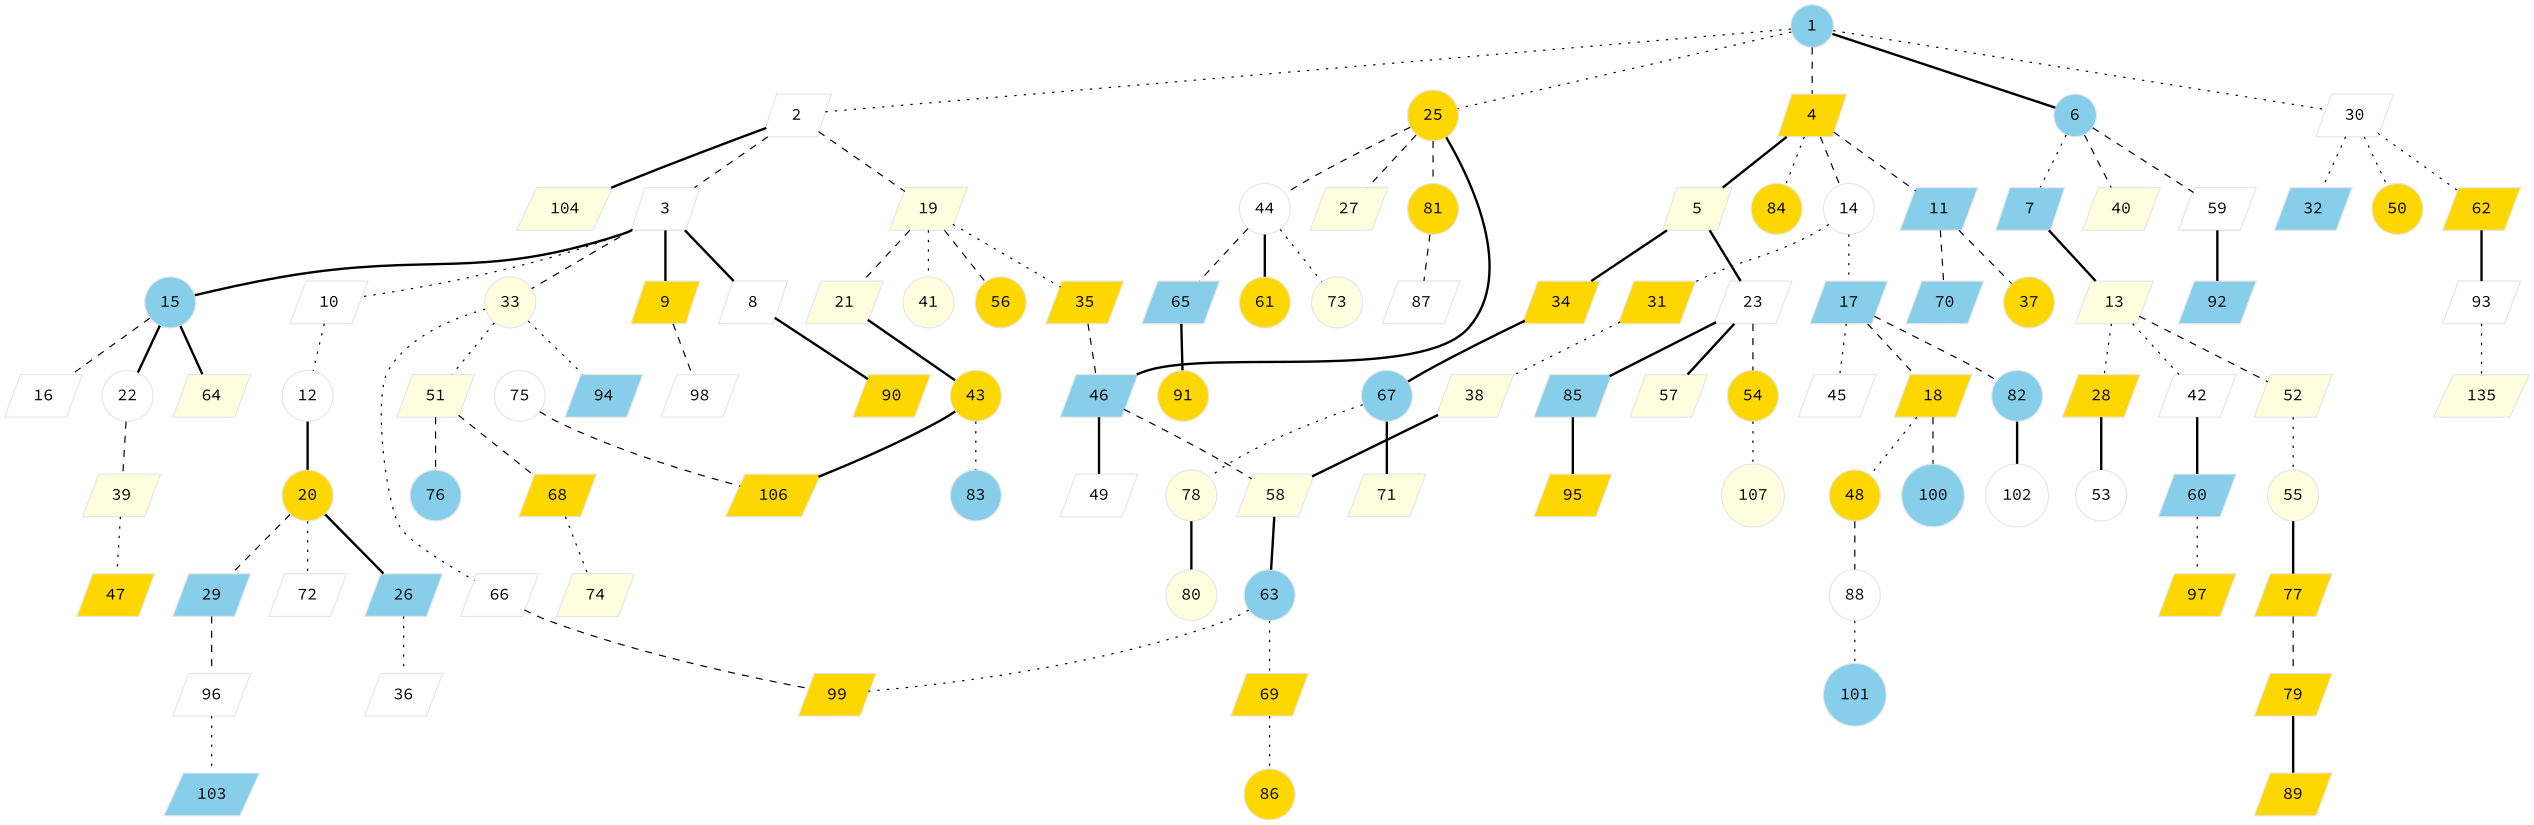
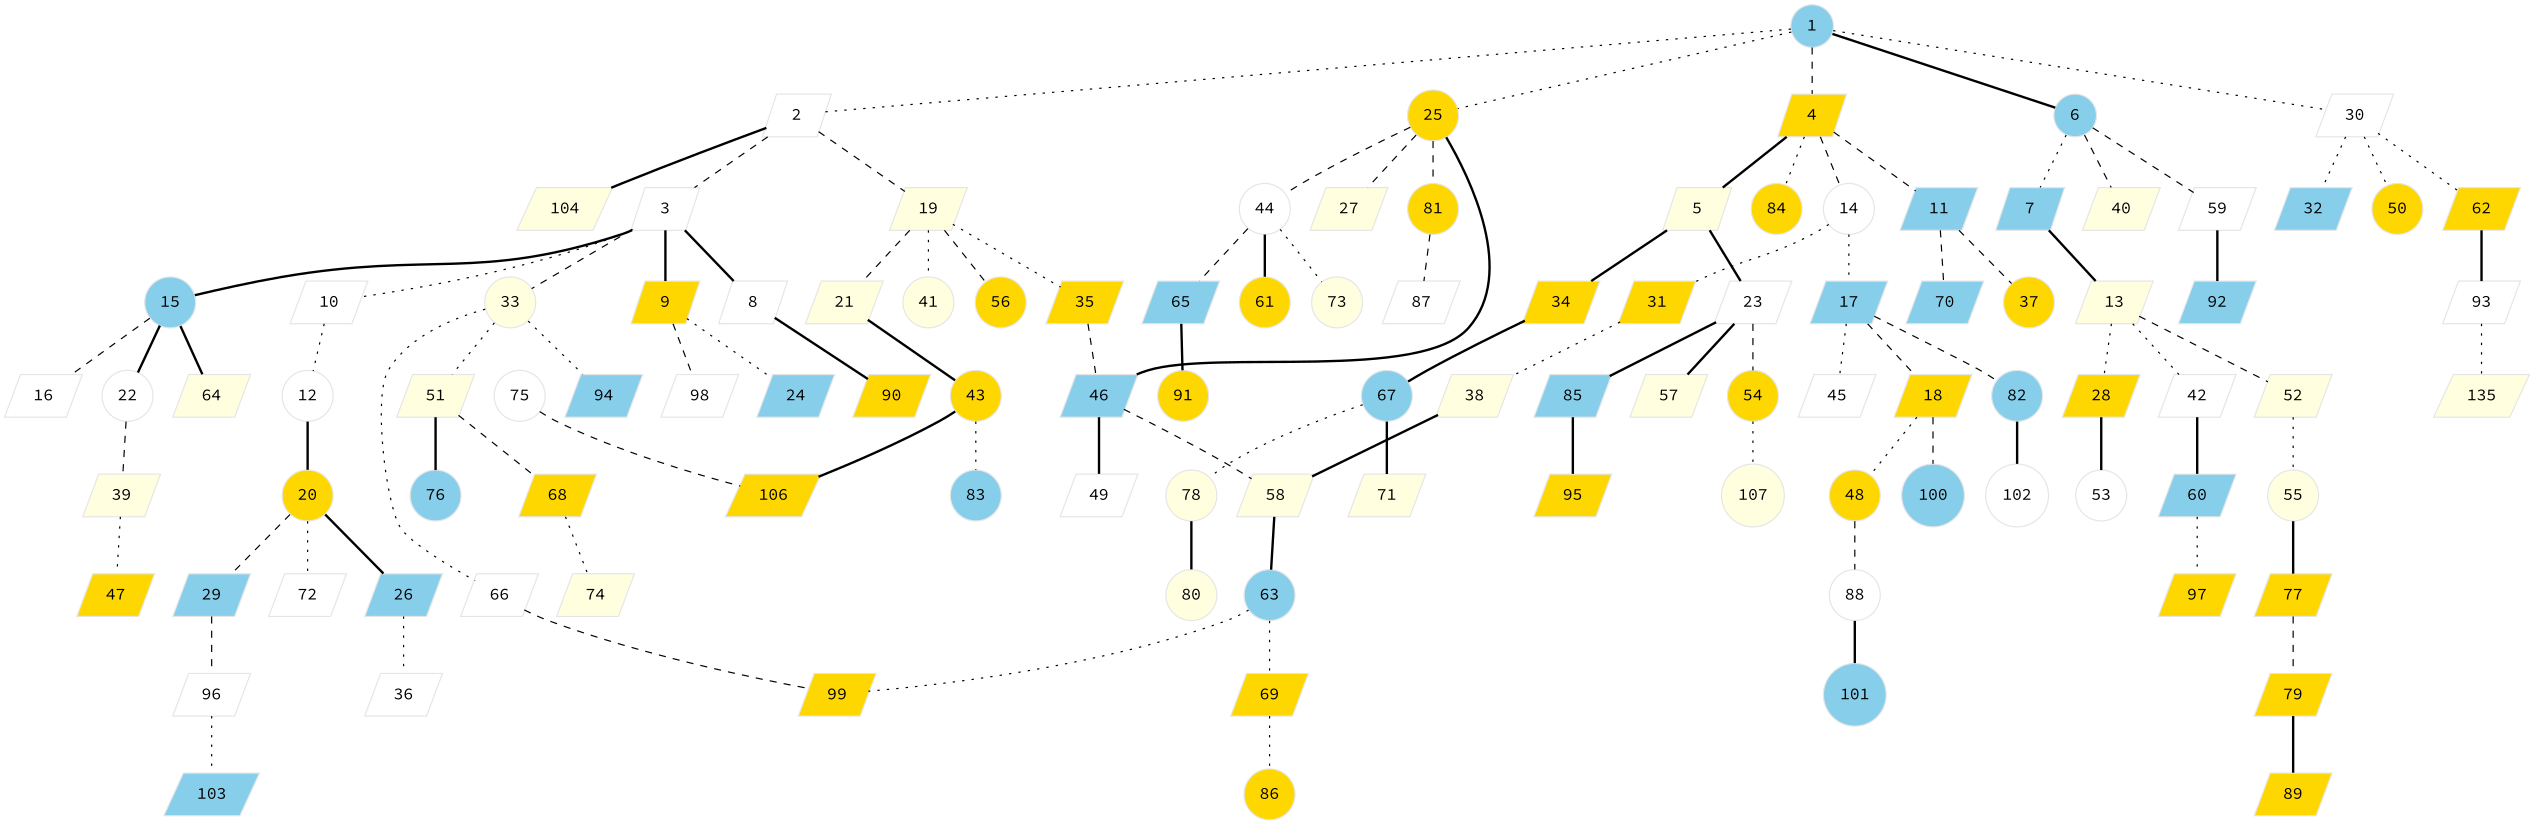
node "24": added
edge "51" -- "76": style dashed -> bold
edge "88" -- "101": style dotted -> bold
